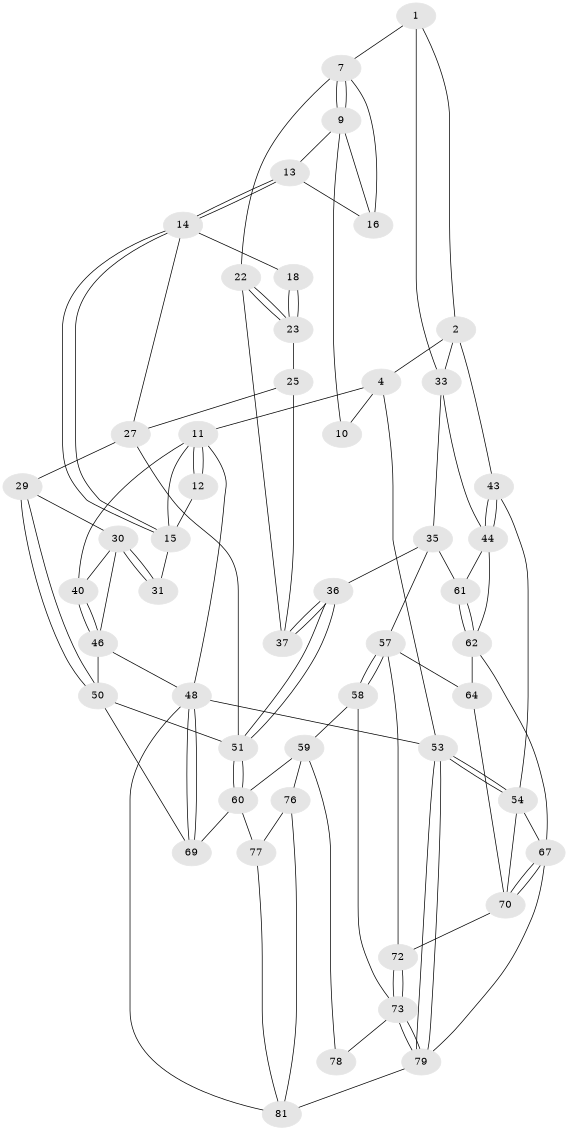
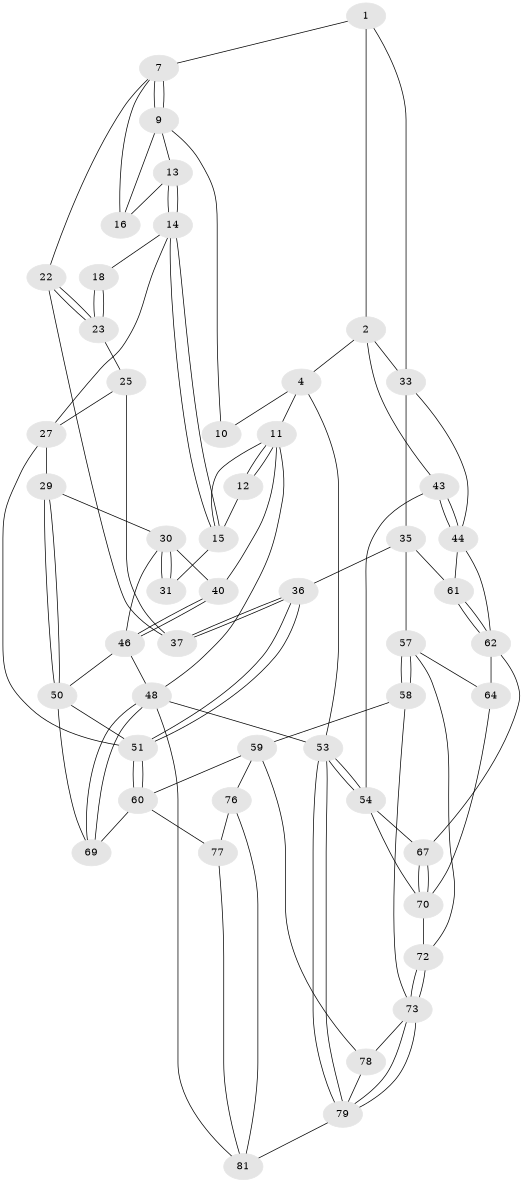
edge "67" -- "79": now "78" -- "79"
